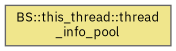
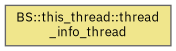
node "BS::this_thread::thread _info_pool": label "BS::this_thread::thread _info_pool" -> "BS::this_thread::thread _info_thread"
